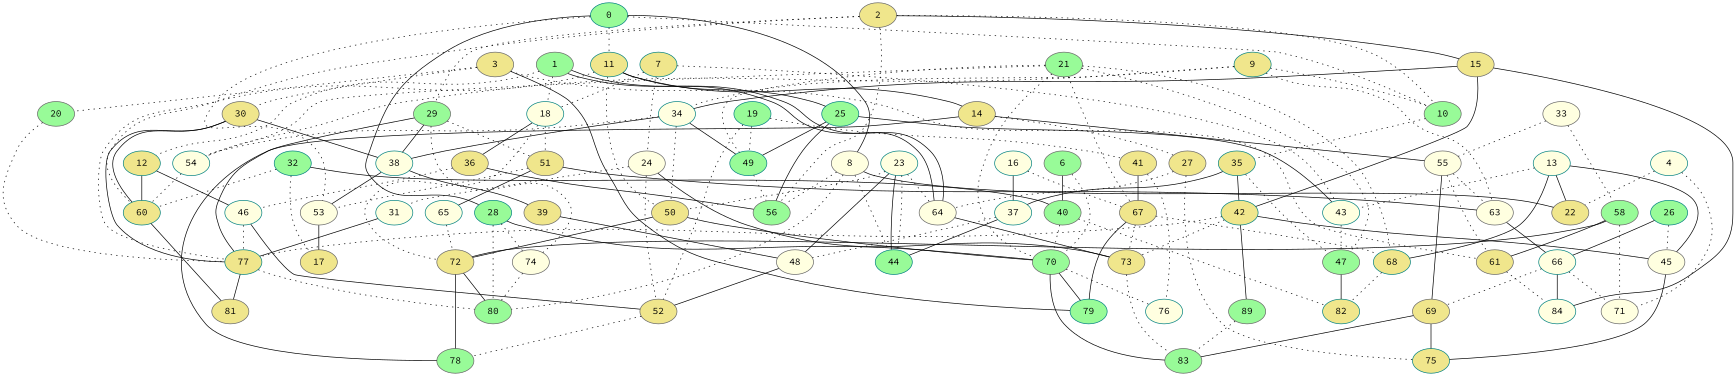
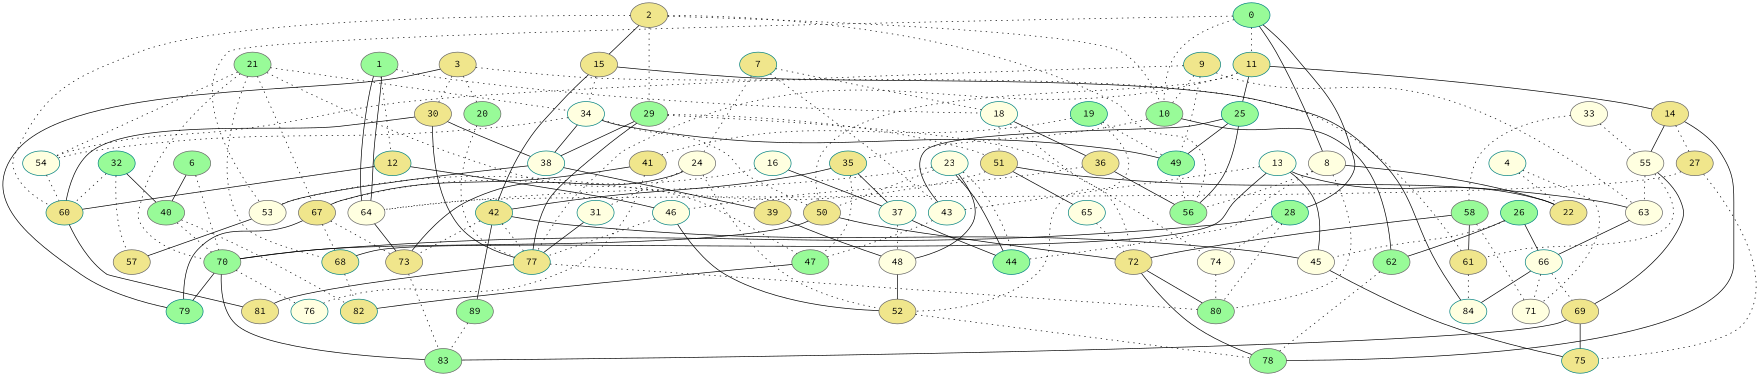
edge "15" -- "34": style solid -> dotted
node "17": label "17" -> "57"
node "62": added
